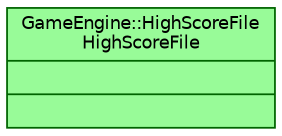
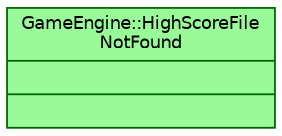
node "GameEngine::HighScoreFile": text "HighScoreFile" -> "NotFound"
